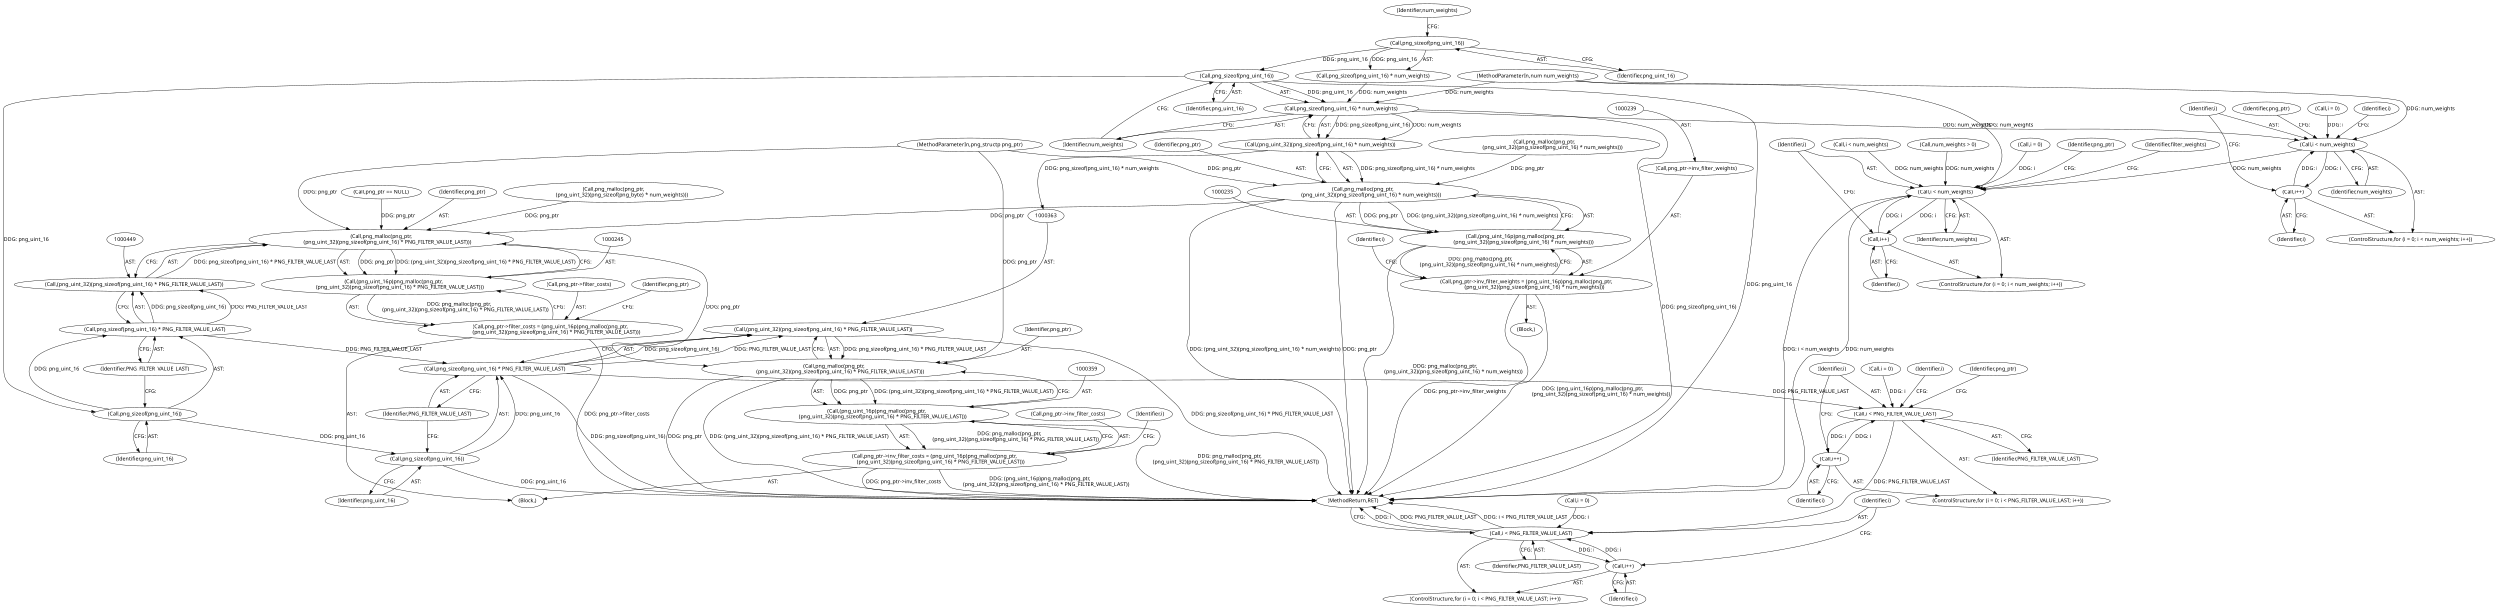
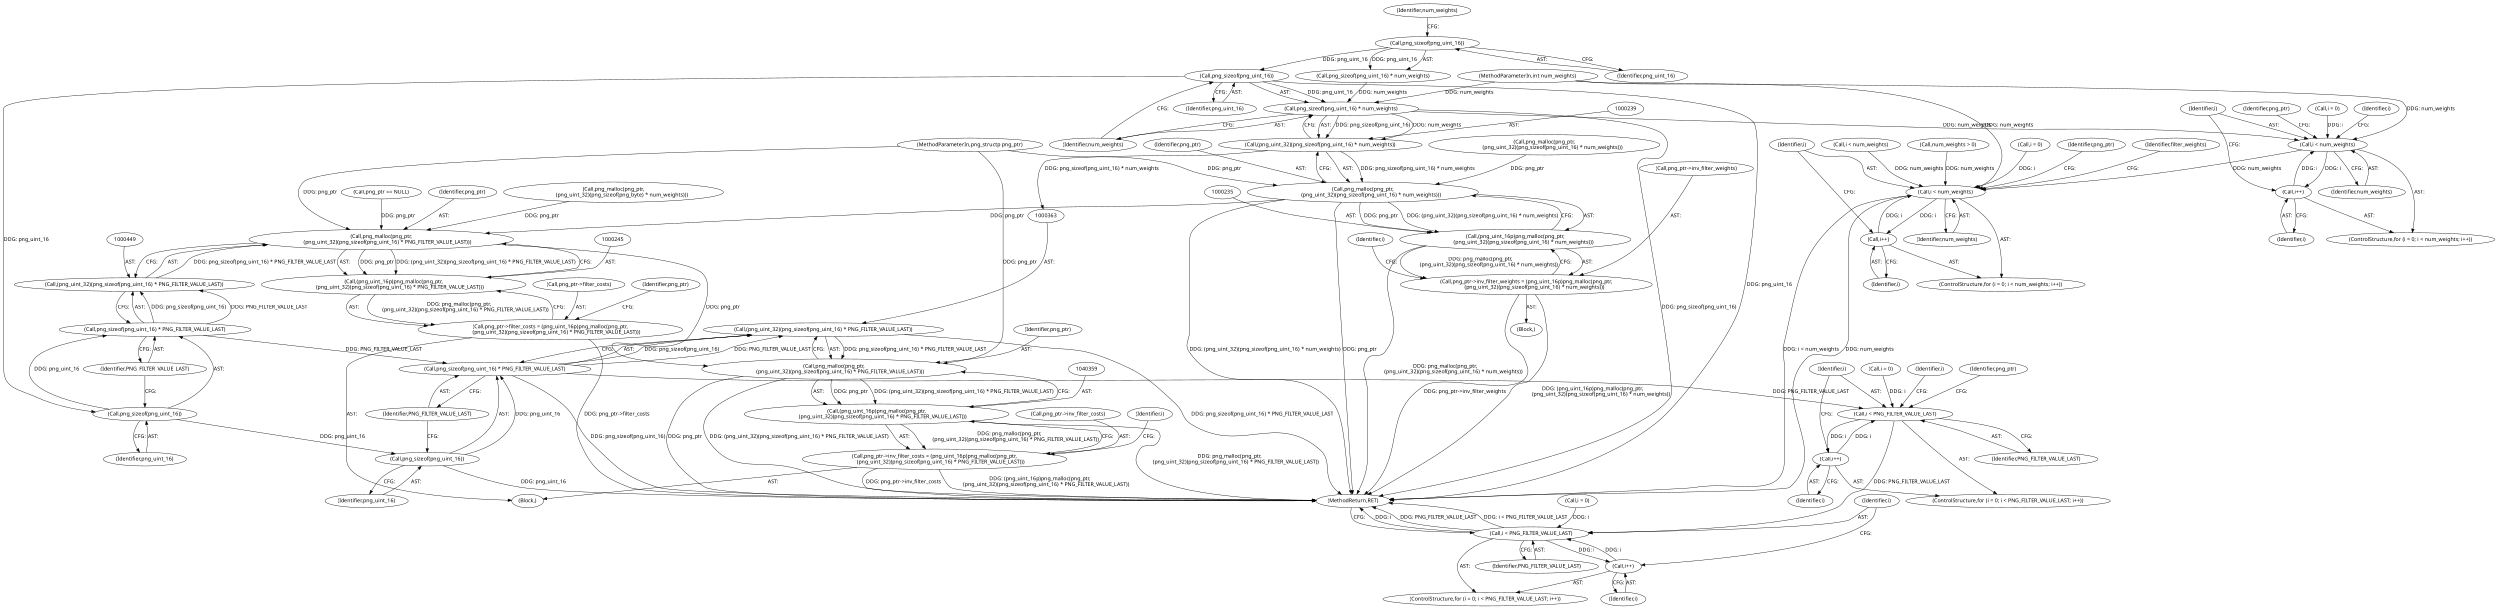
node "(MethodParameterIn,num num_weights)": label "(MethodParameterIn,num num_weights)" -> "(MethodParameterIn,int num_weights)"
edge "1000239" -> "(Call,png_ptr->inv_filter_weights)": now "1000239" -> "(Call,(png_uint_32)(png_sizeof(png_uint_16) * num_weights))"
node "1000359": label "1000359" -> "1040359"
